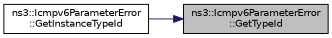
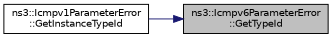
node "ns3::Icmpv6ParameterError ::GetInstanceTypeId": label "ns3::Icmpv6ParameterError ::GetInstanceTypeId" -> "ns3::Icmpv1ParameterError ::GetInstanceTypeId"
